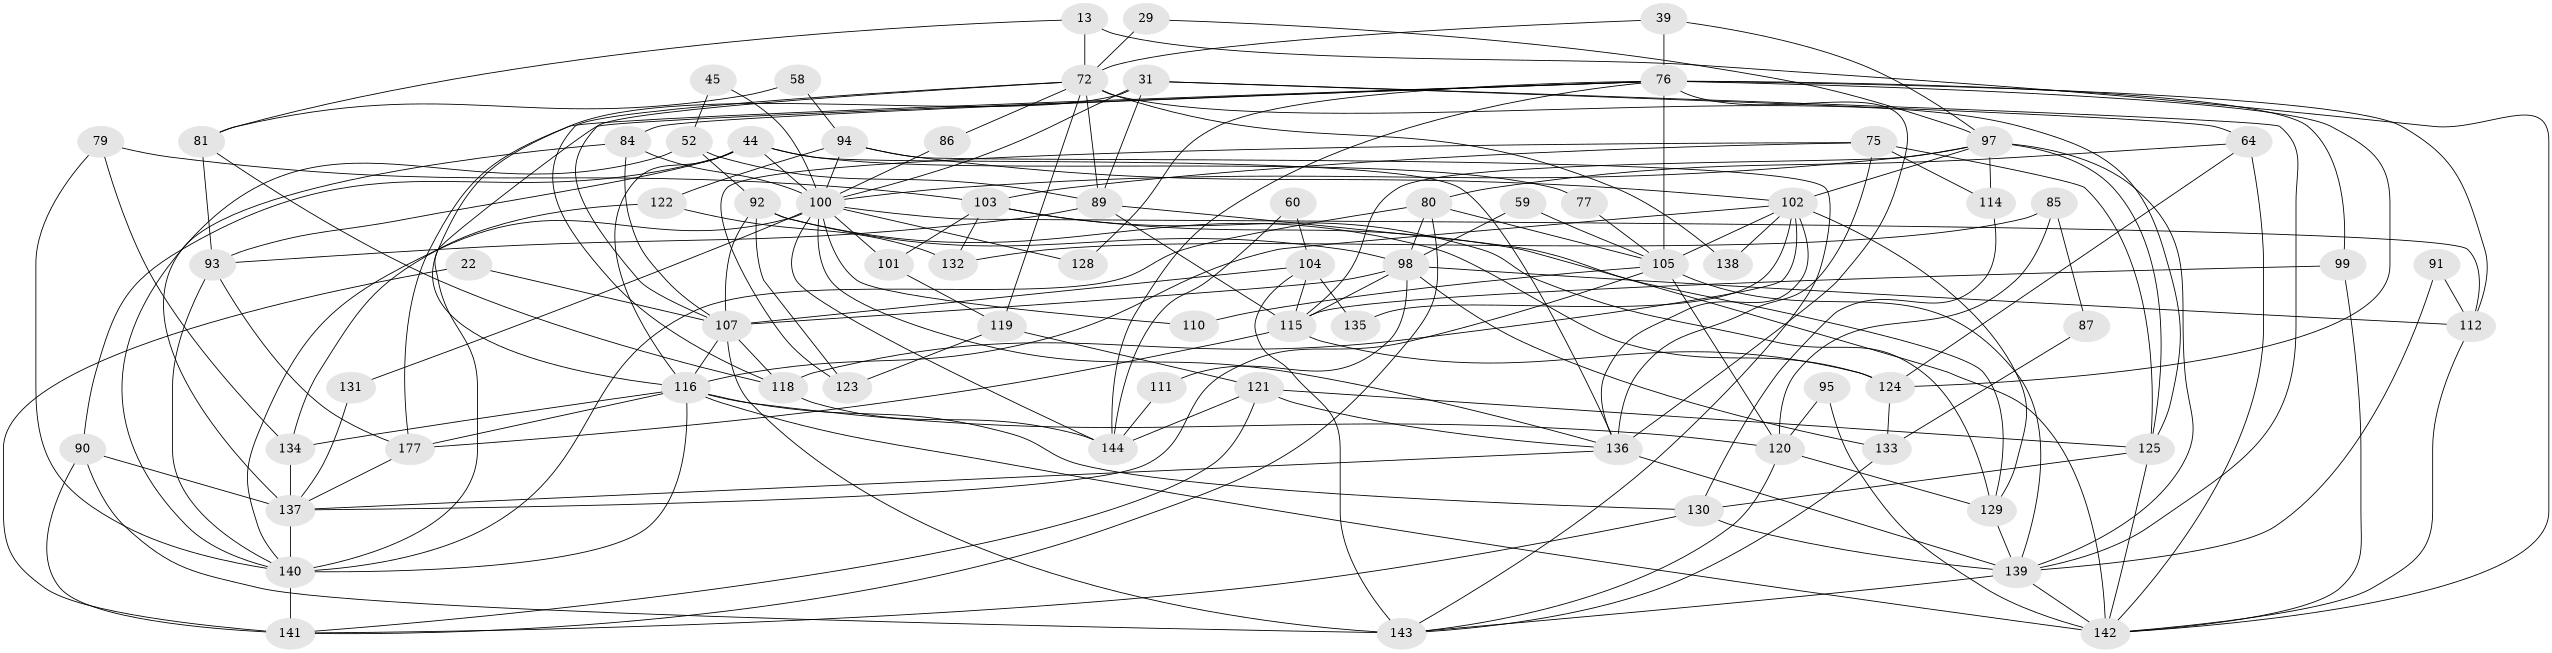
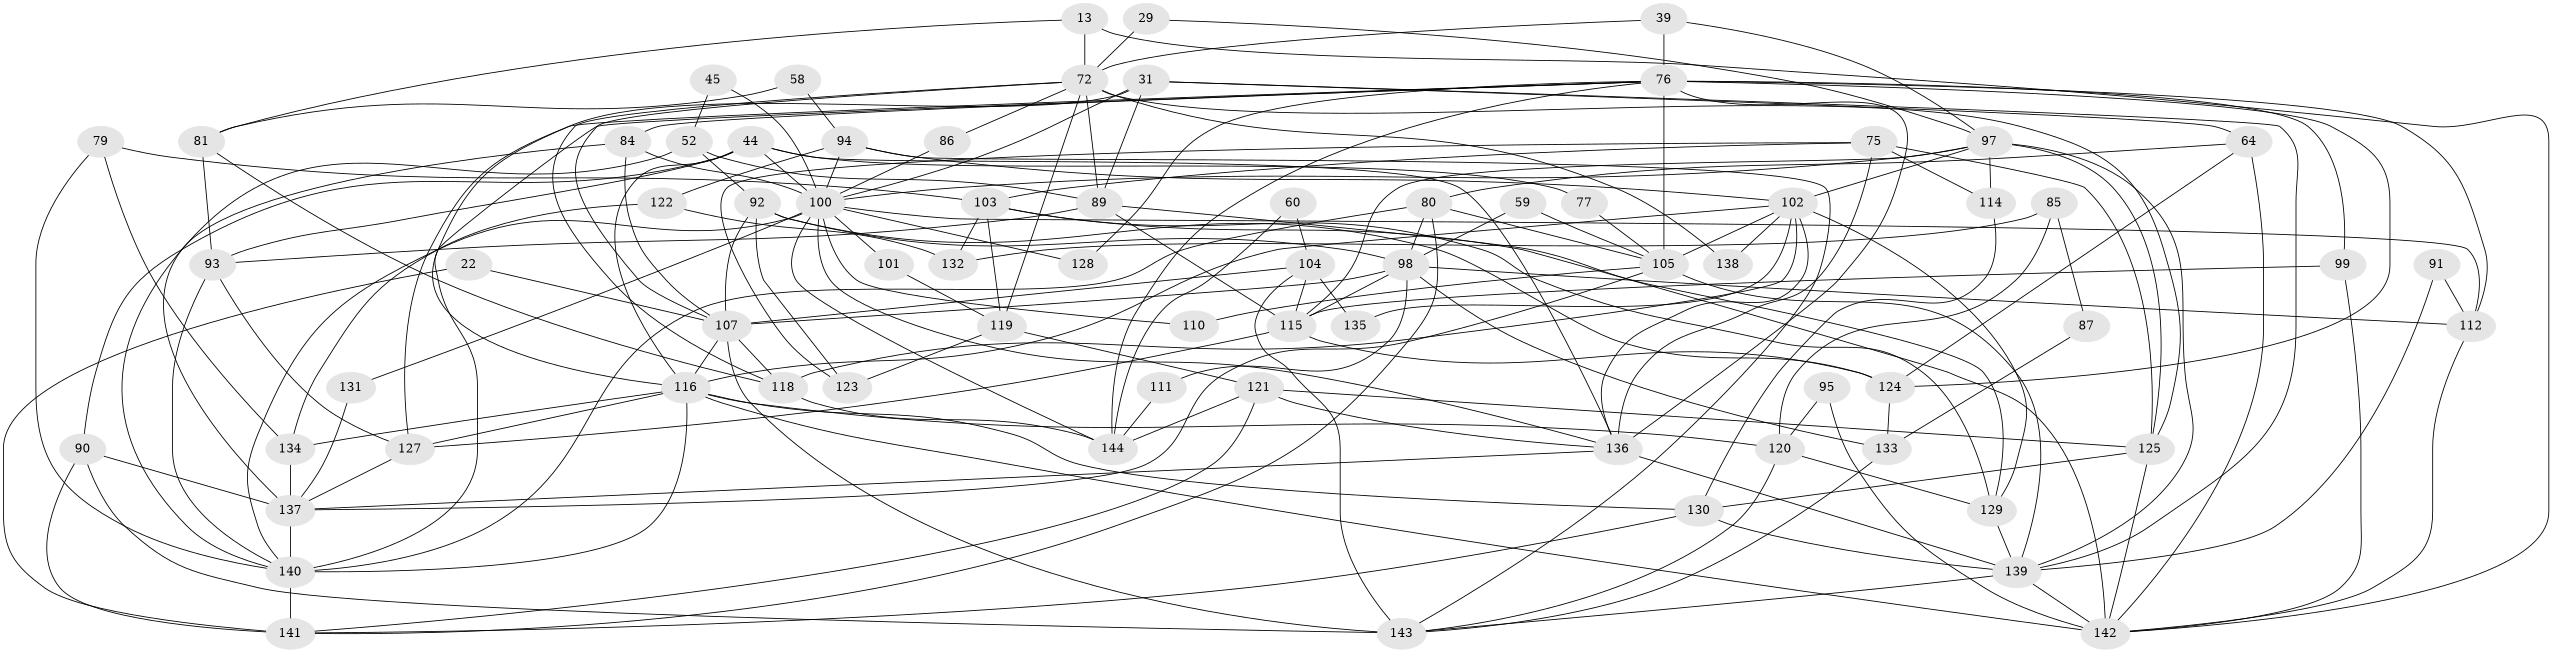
edge "103" -- "101": now "103" -- "119"
edge "105" -- "120": removed
node "177": label "177" -> "127"
